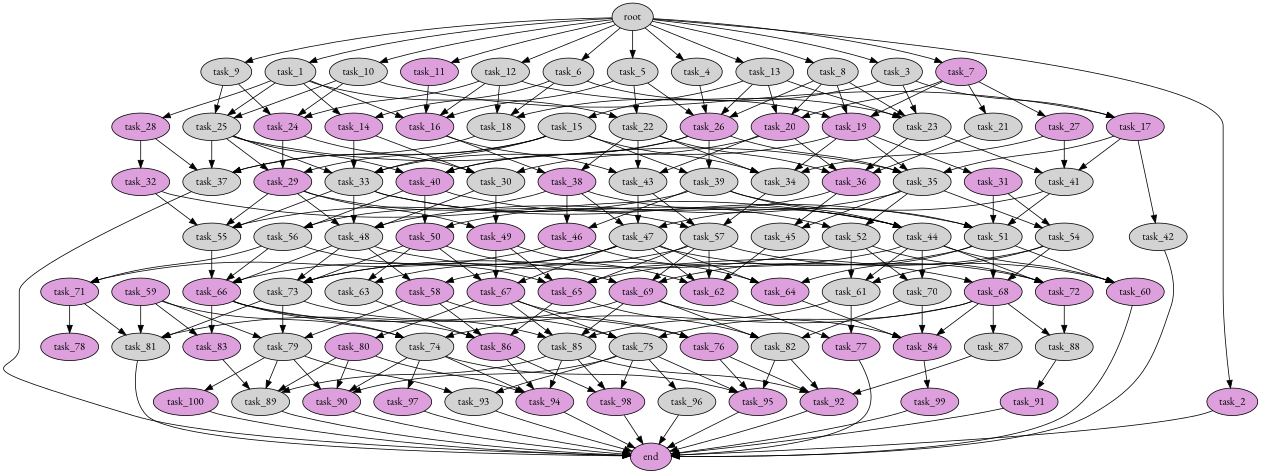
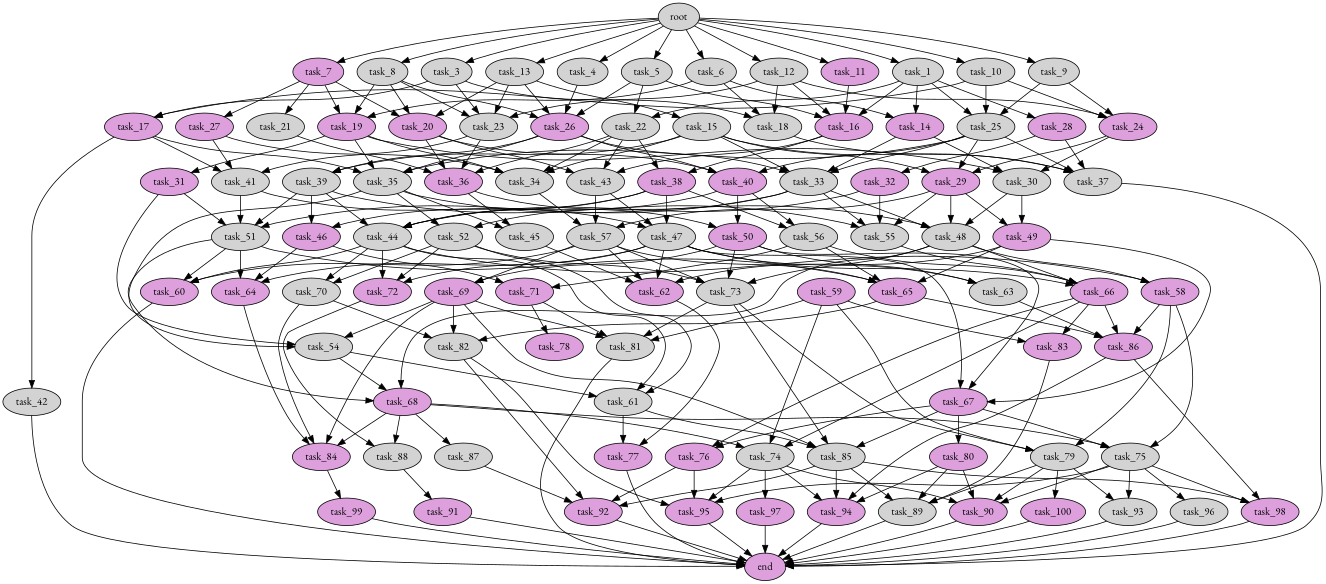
edge "task_54" -> "task_69": reversed
node "task_2": removed
